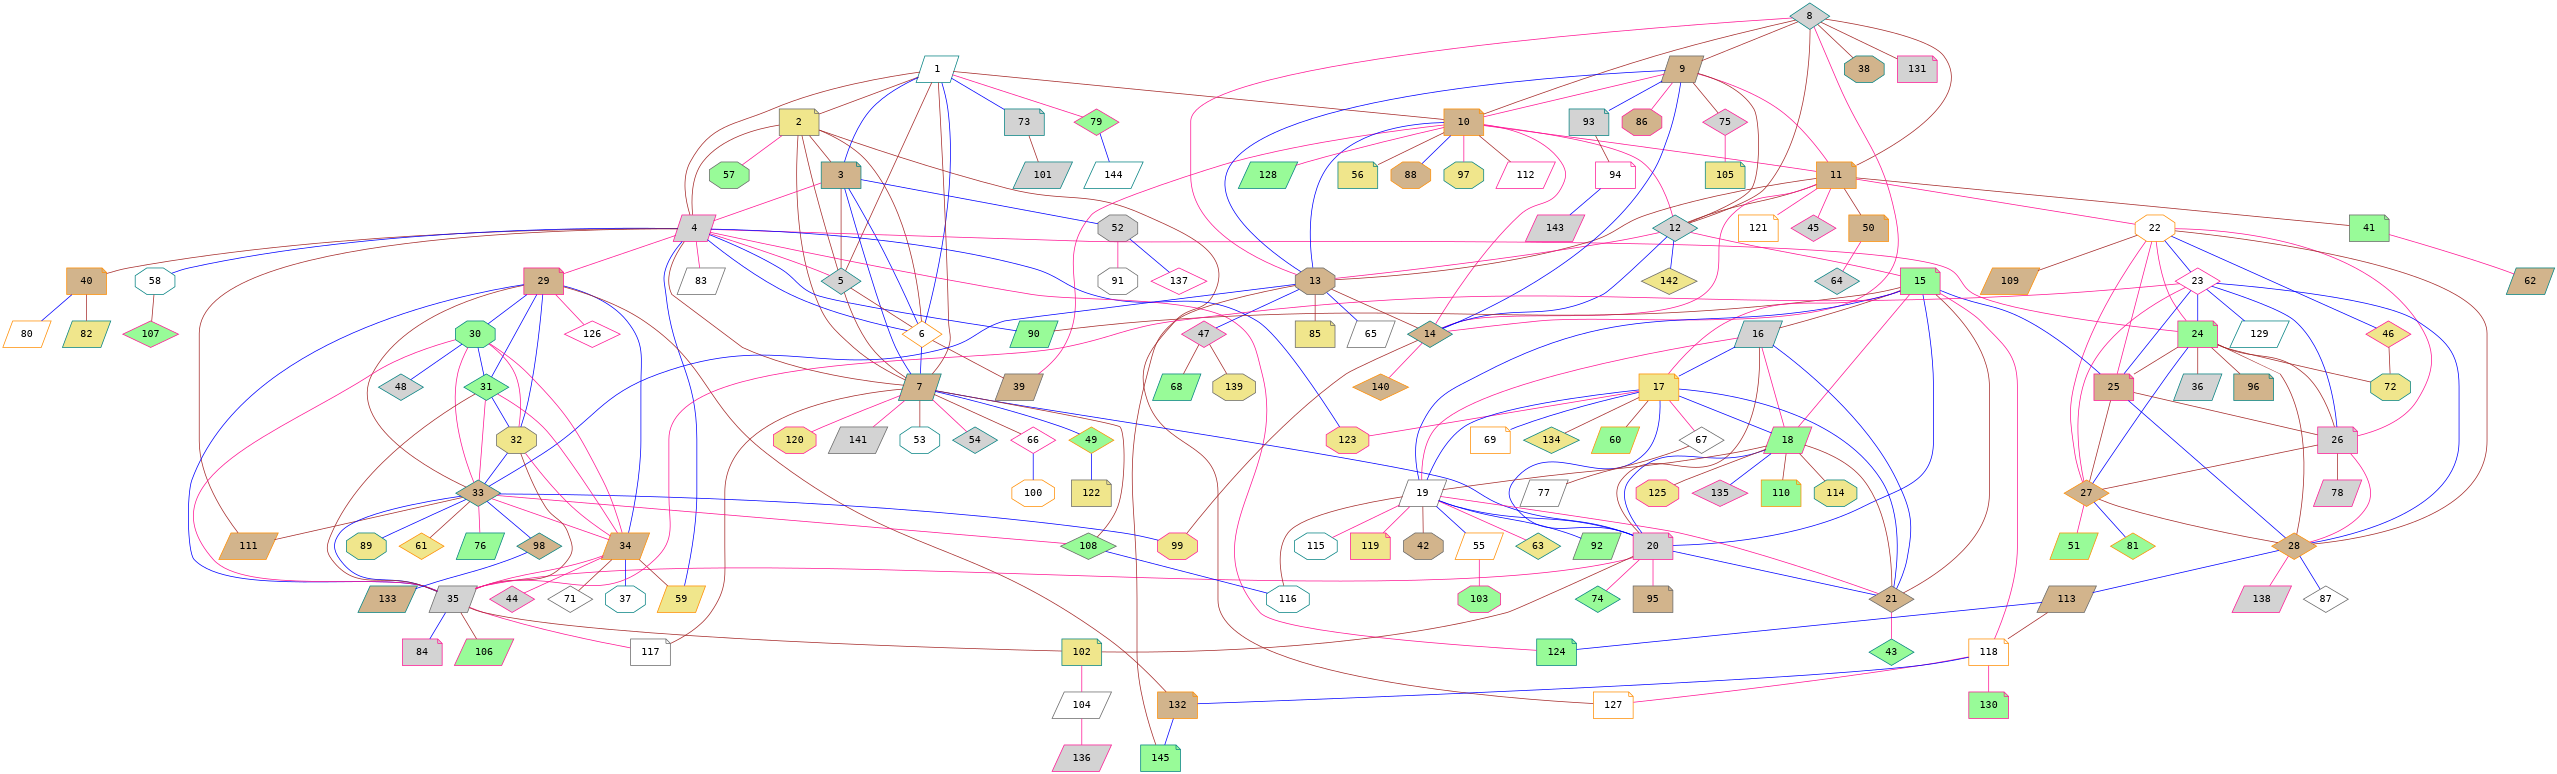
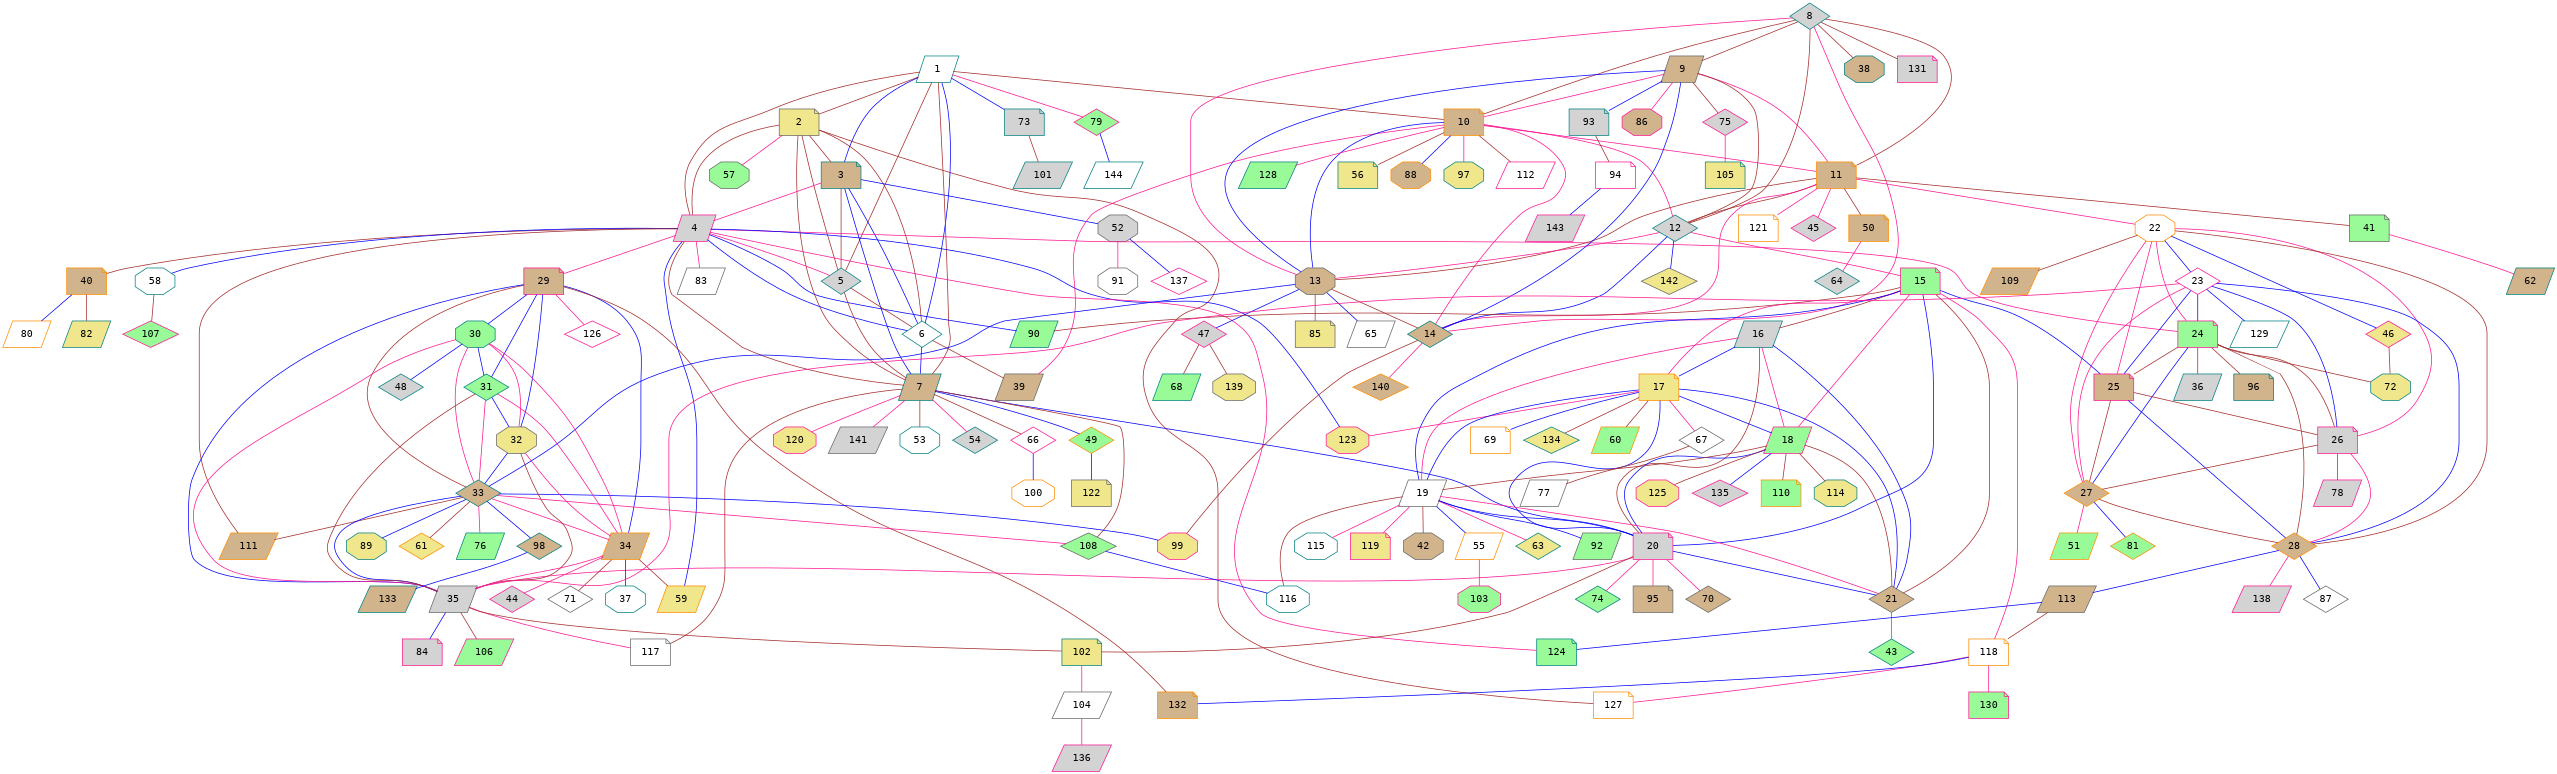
node "6": color darkorange -> teal
node "70": added
node "145": removed
